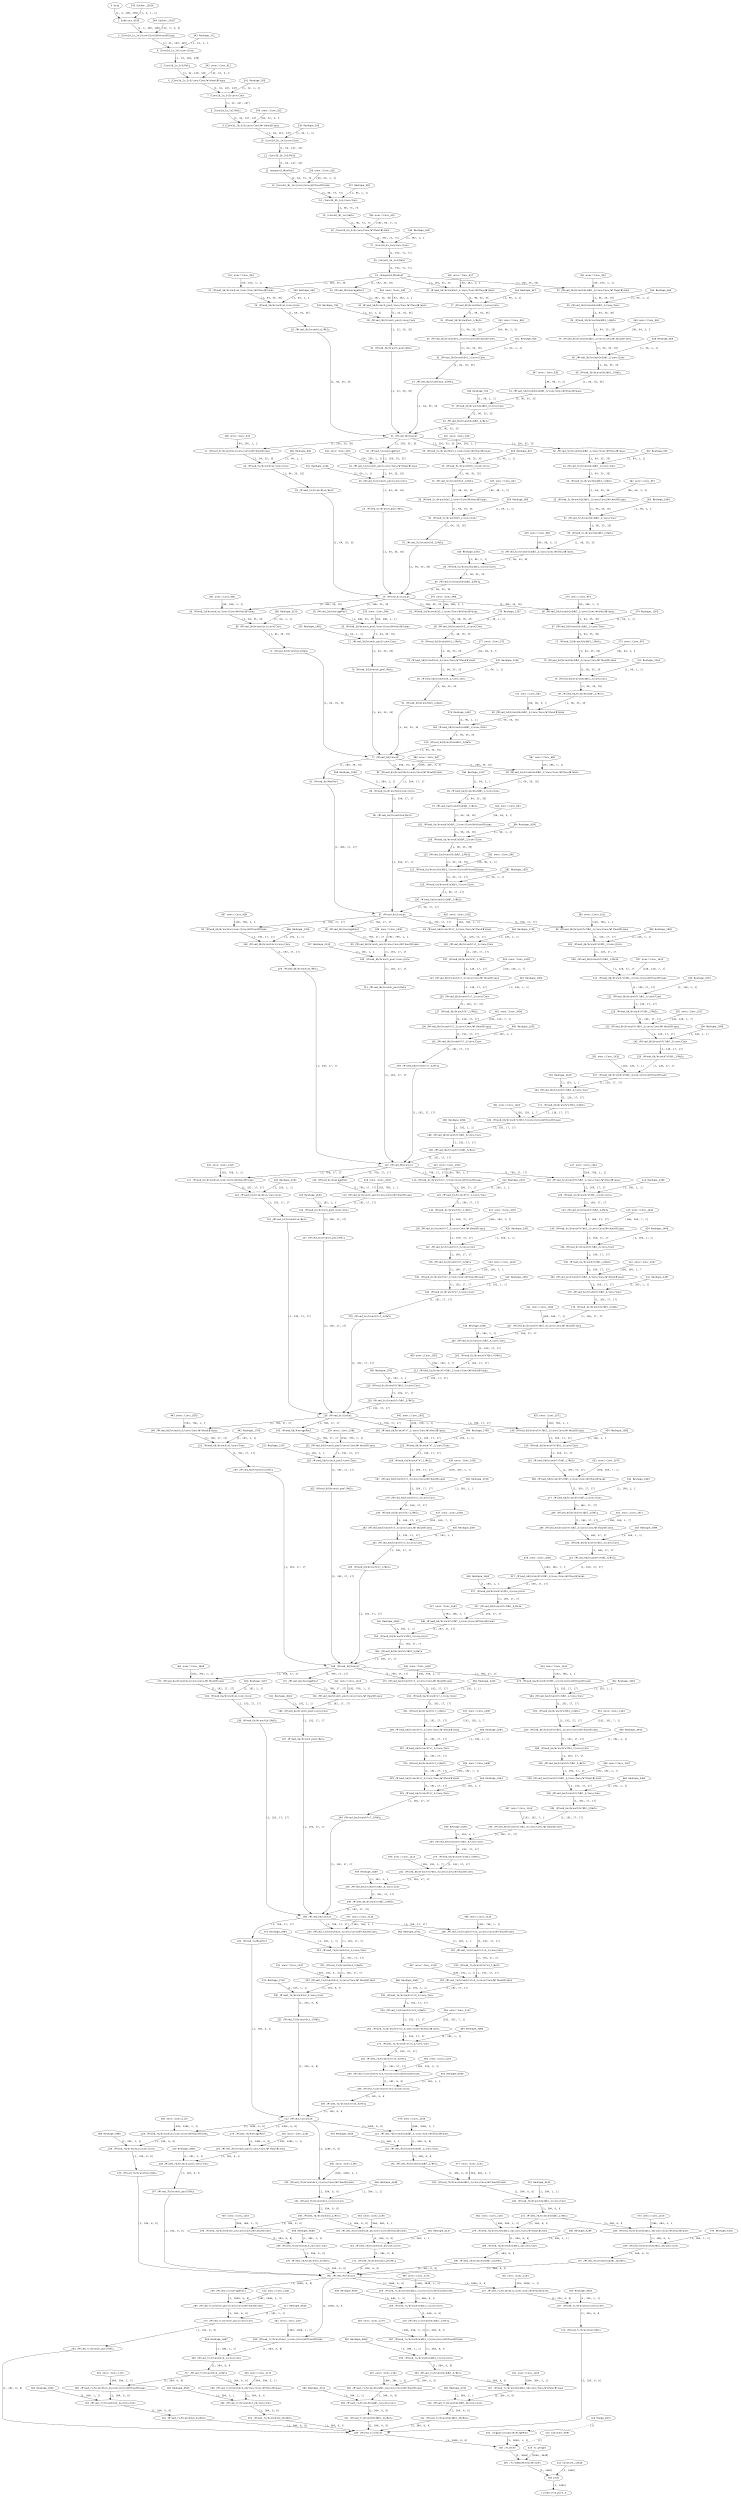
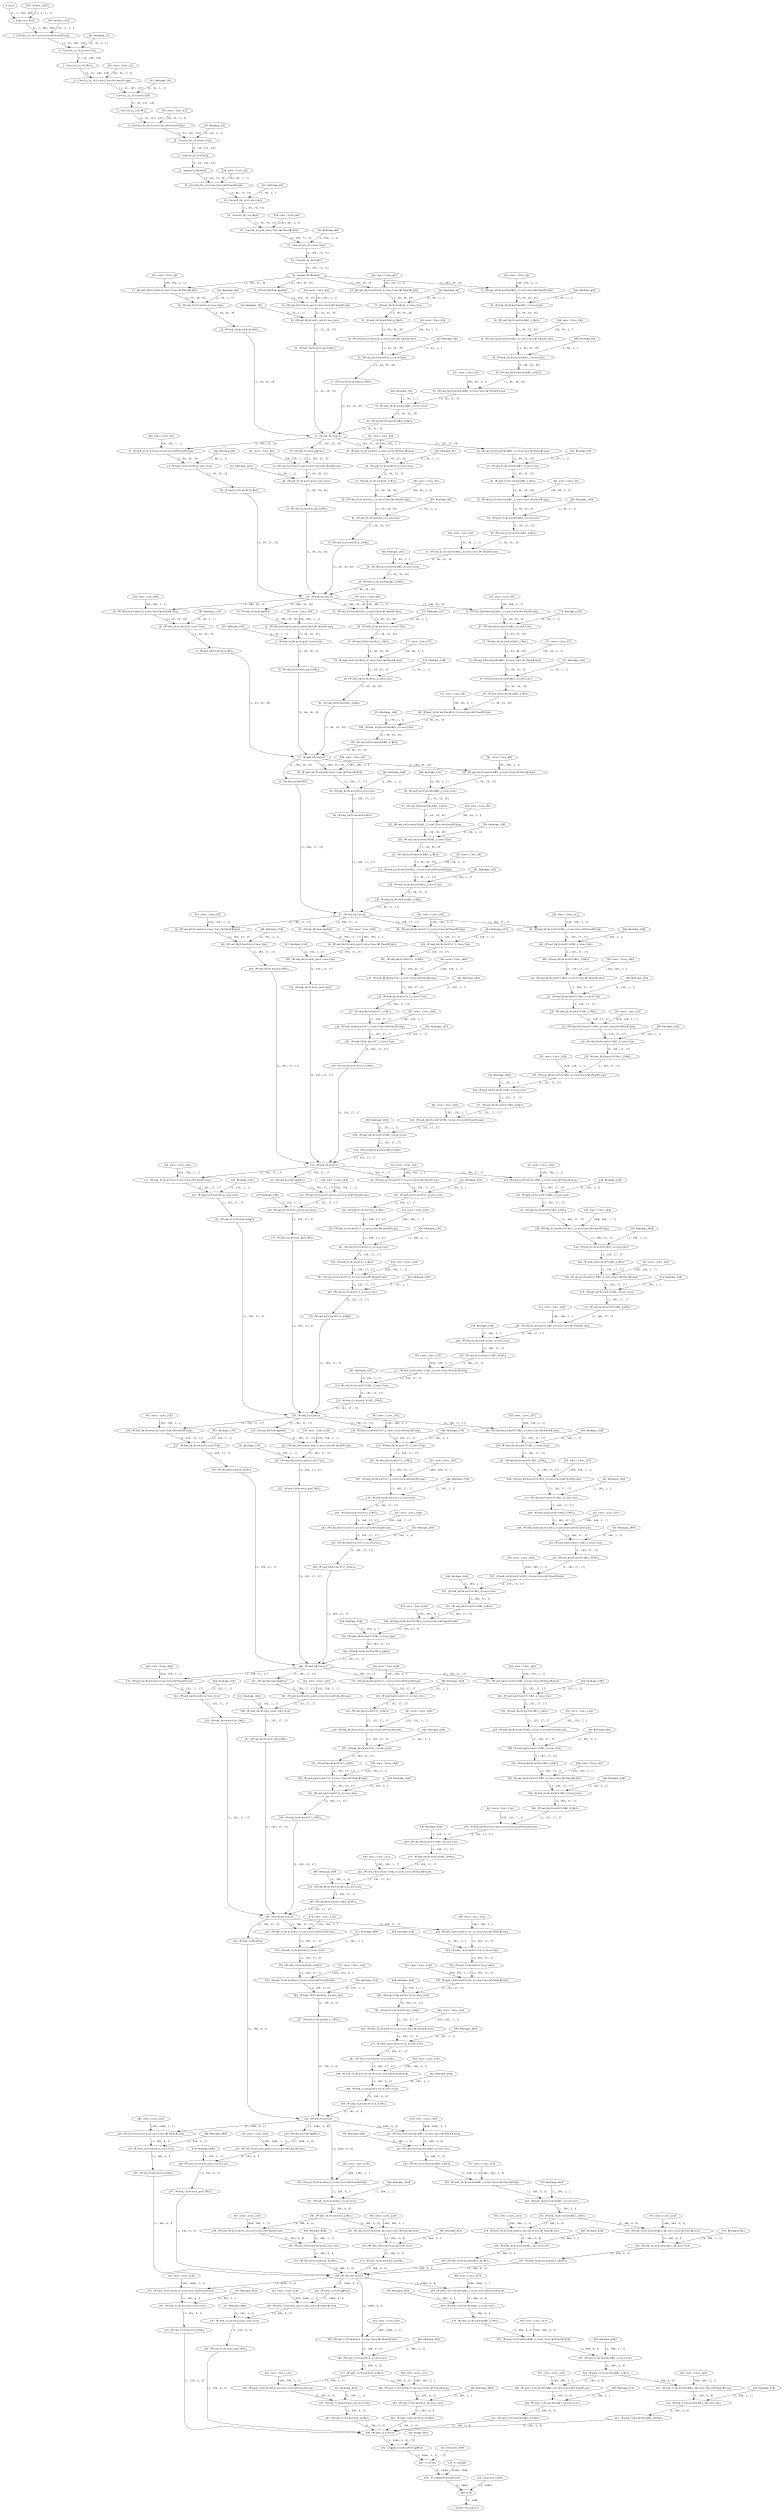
edge "490 Reshape_4781" -> "310 /Mixed_7c/branch3x3dbl_3b/conv/Conv": style dashed -> solid
edge "284 /Mixed_7c/Concat" -> "300 /Flatten": now "284 /Mixed_7c/Concat" -> "292 /avgpool/GlobalAveragePool"
